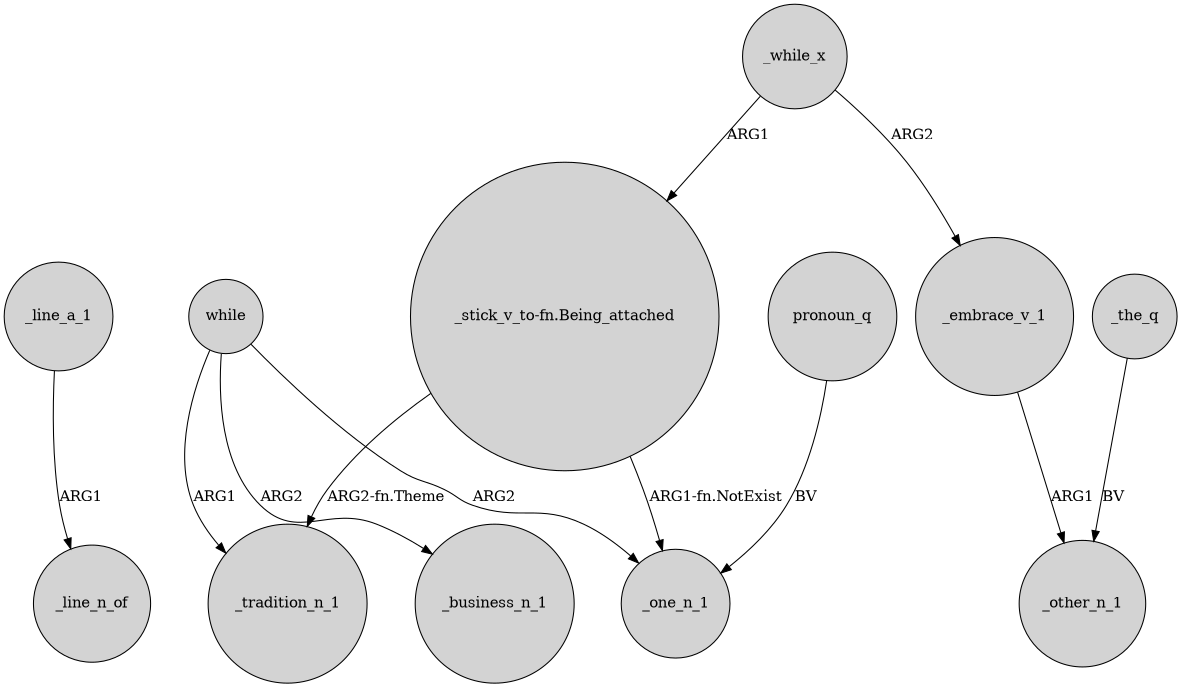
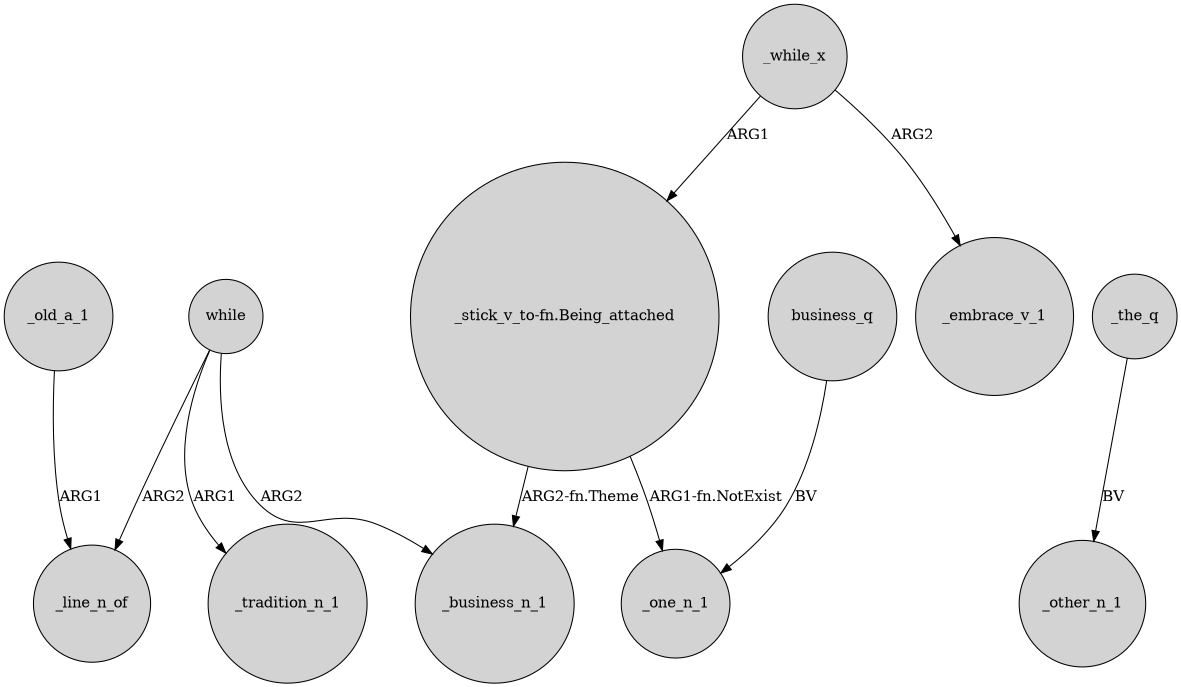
node "_line_a_1": label "_line_a_1" -> "_old_a_1"
node "pronoun_q": label "pronoun_q" -> "business_q"
edge "_stick_v_to-fn.Being_attached" -> "_tradition_n_1": now "_stick_v_to-fn.Being_attached" -> "_business_n_1"
edge "_embrace_v_1" -> "_other_n_1": removed, label "ARG1"
edge "while" -> "_one_n_1": now "while" -> "_line_n_of"
